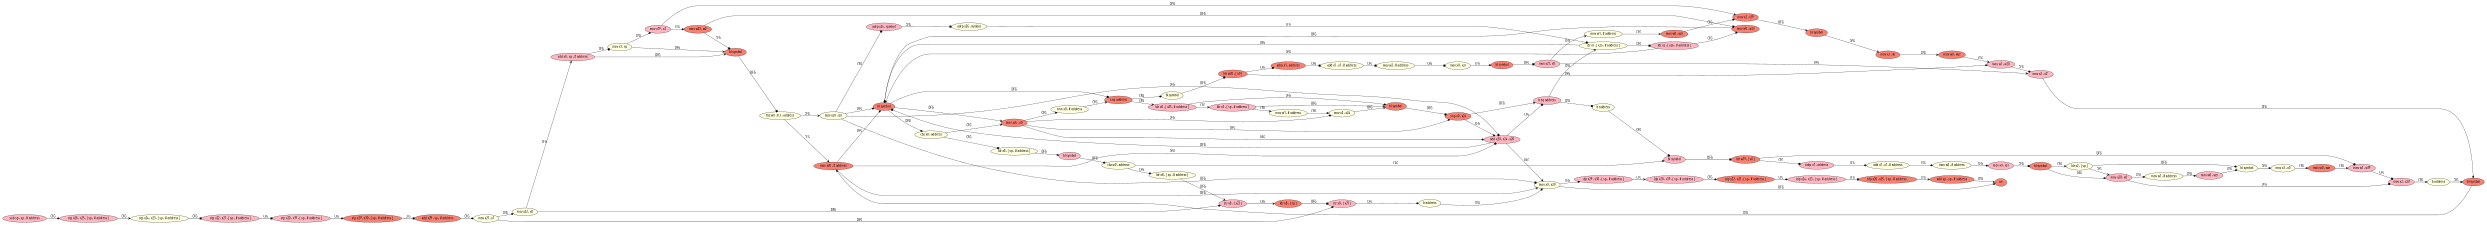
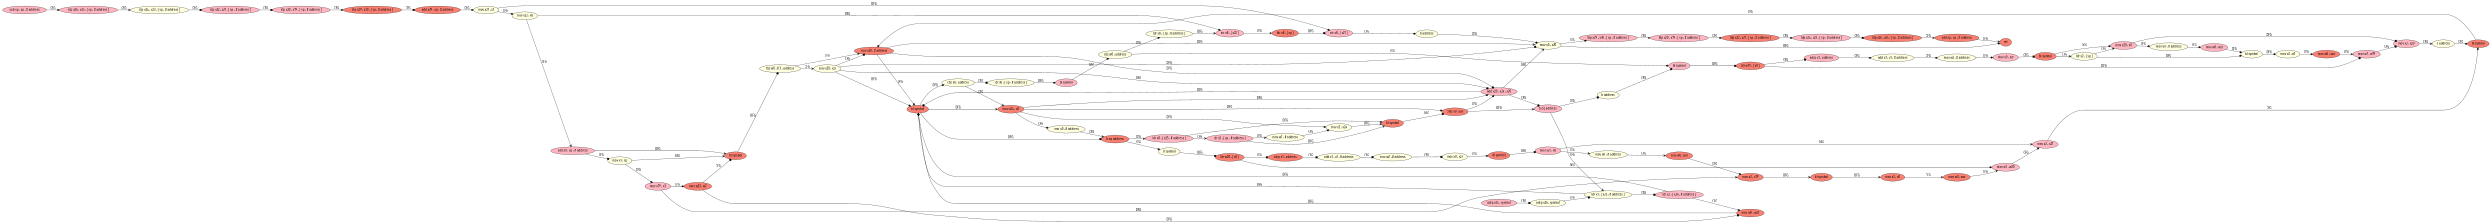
edge "mov x20 , xzr" -> "adrp x25 , symbol": now "mov x20 , xzr" -> "mov x20 , # address"
